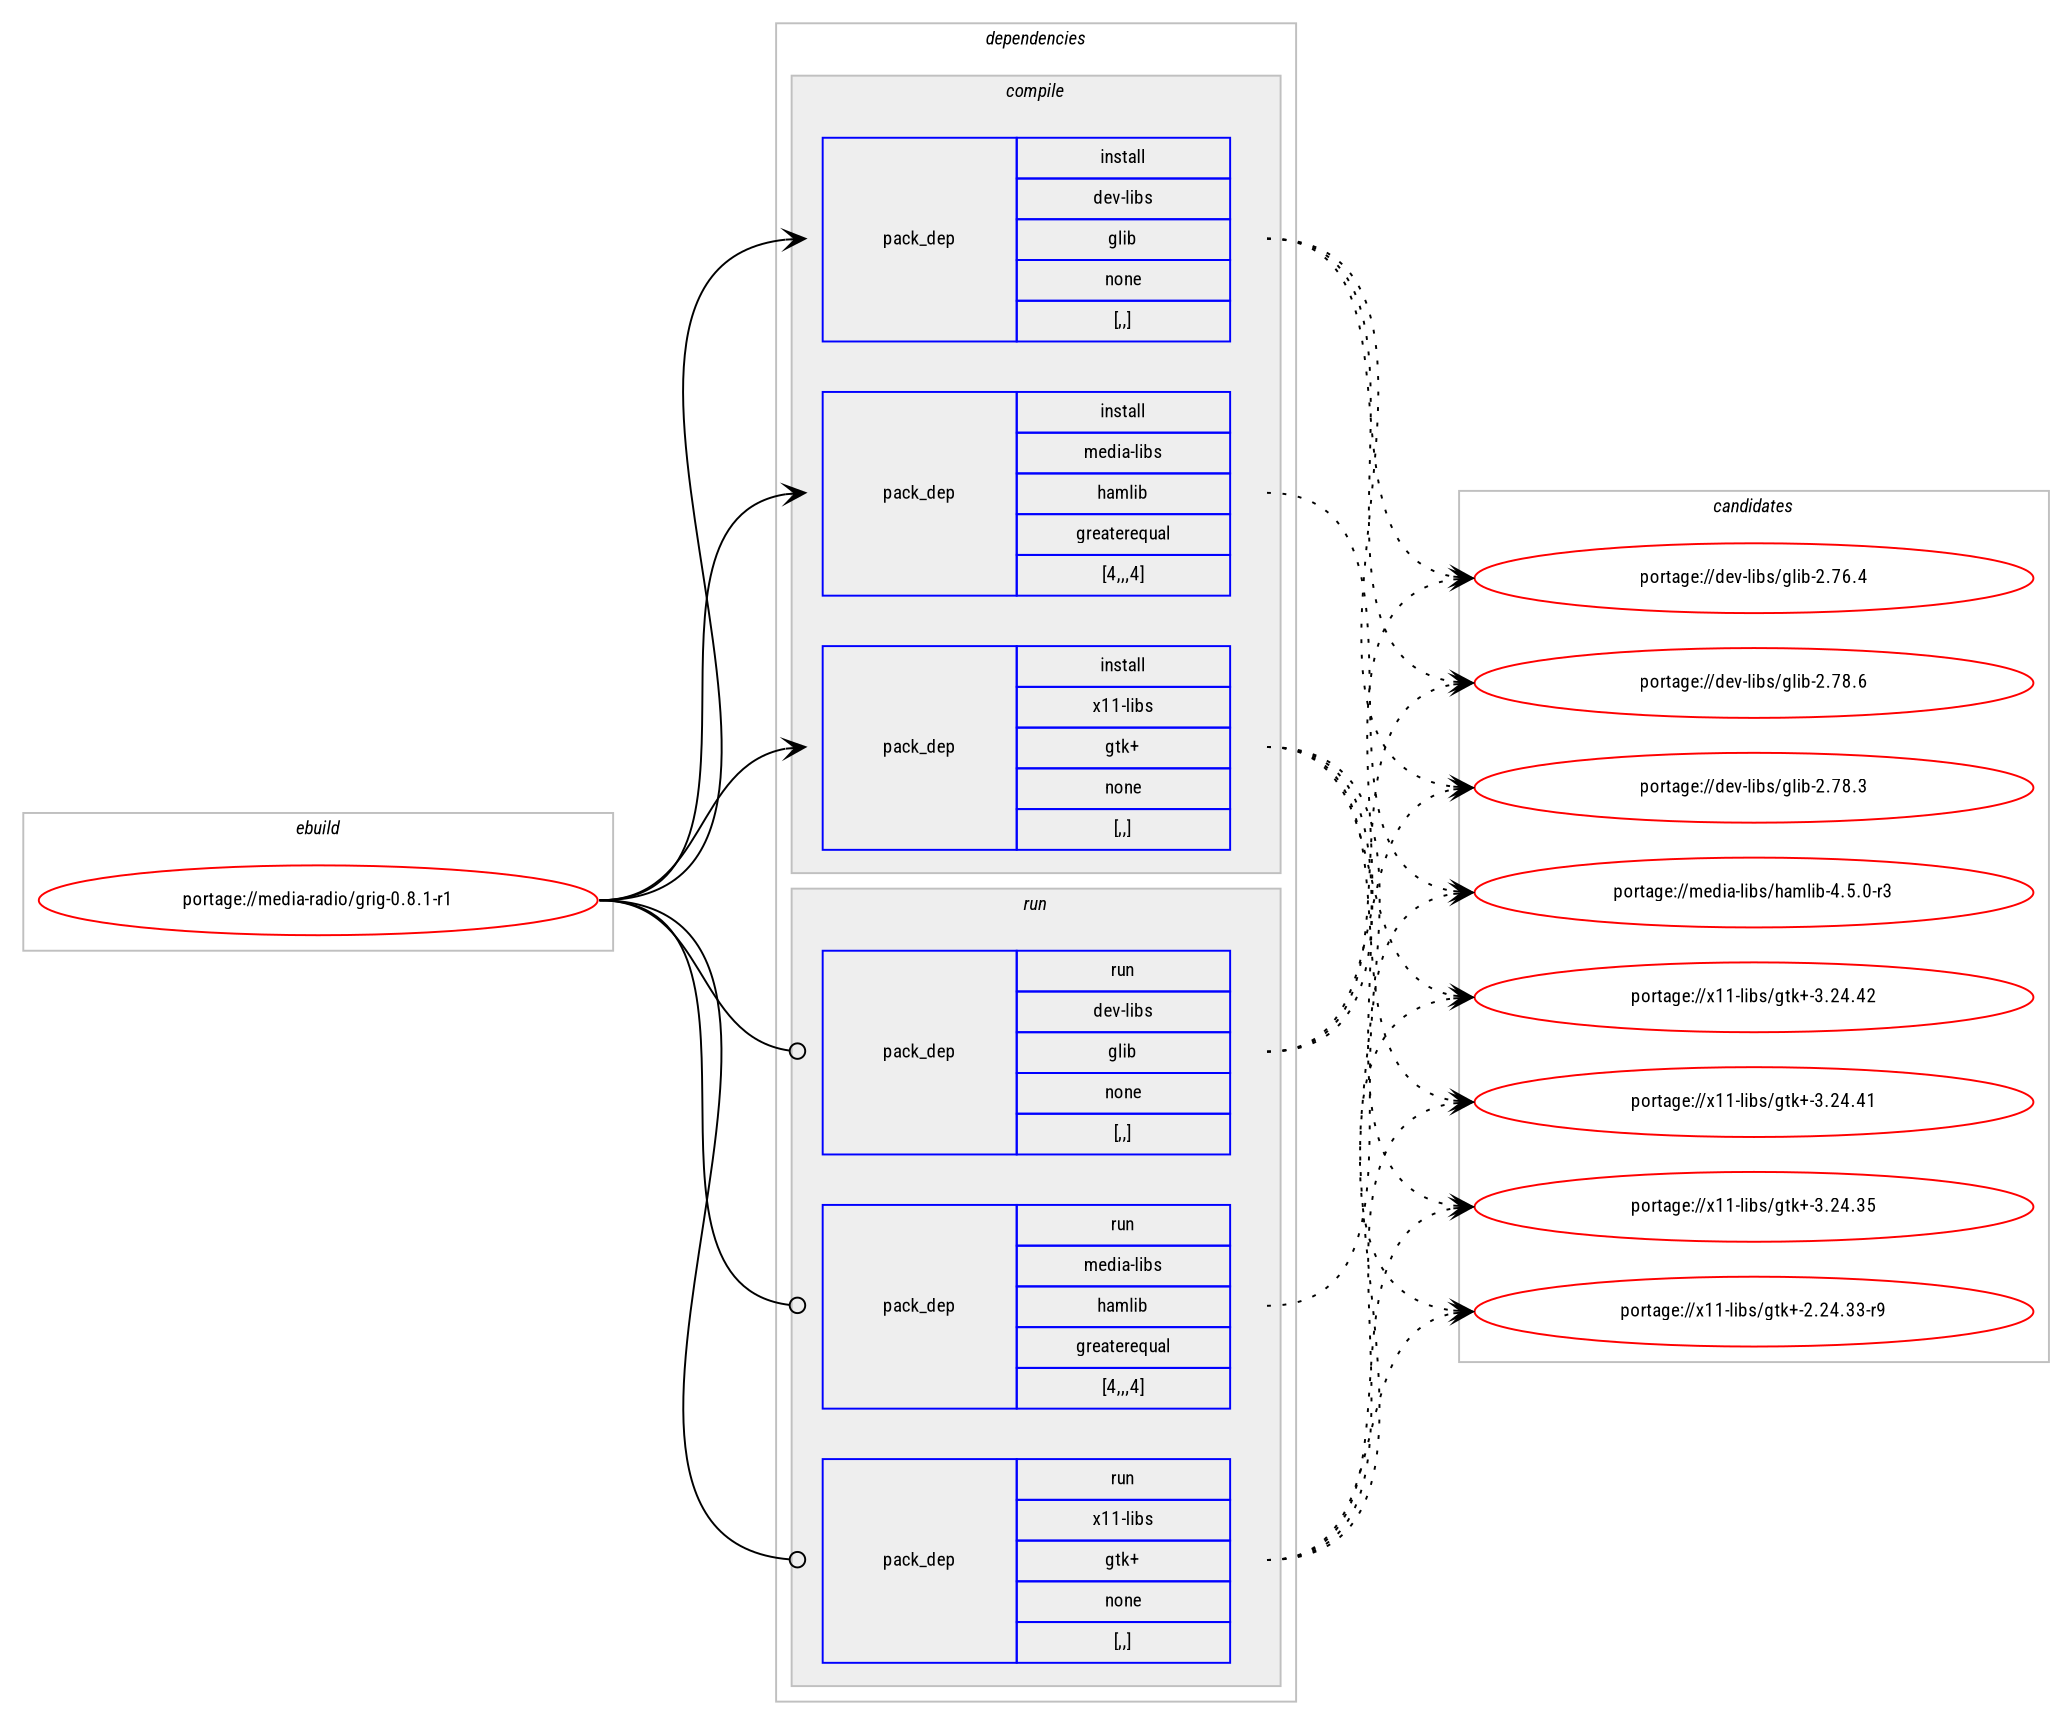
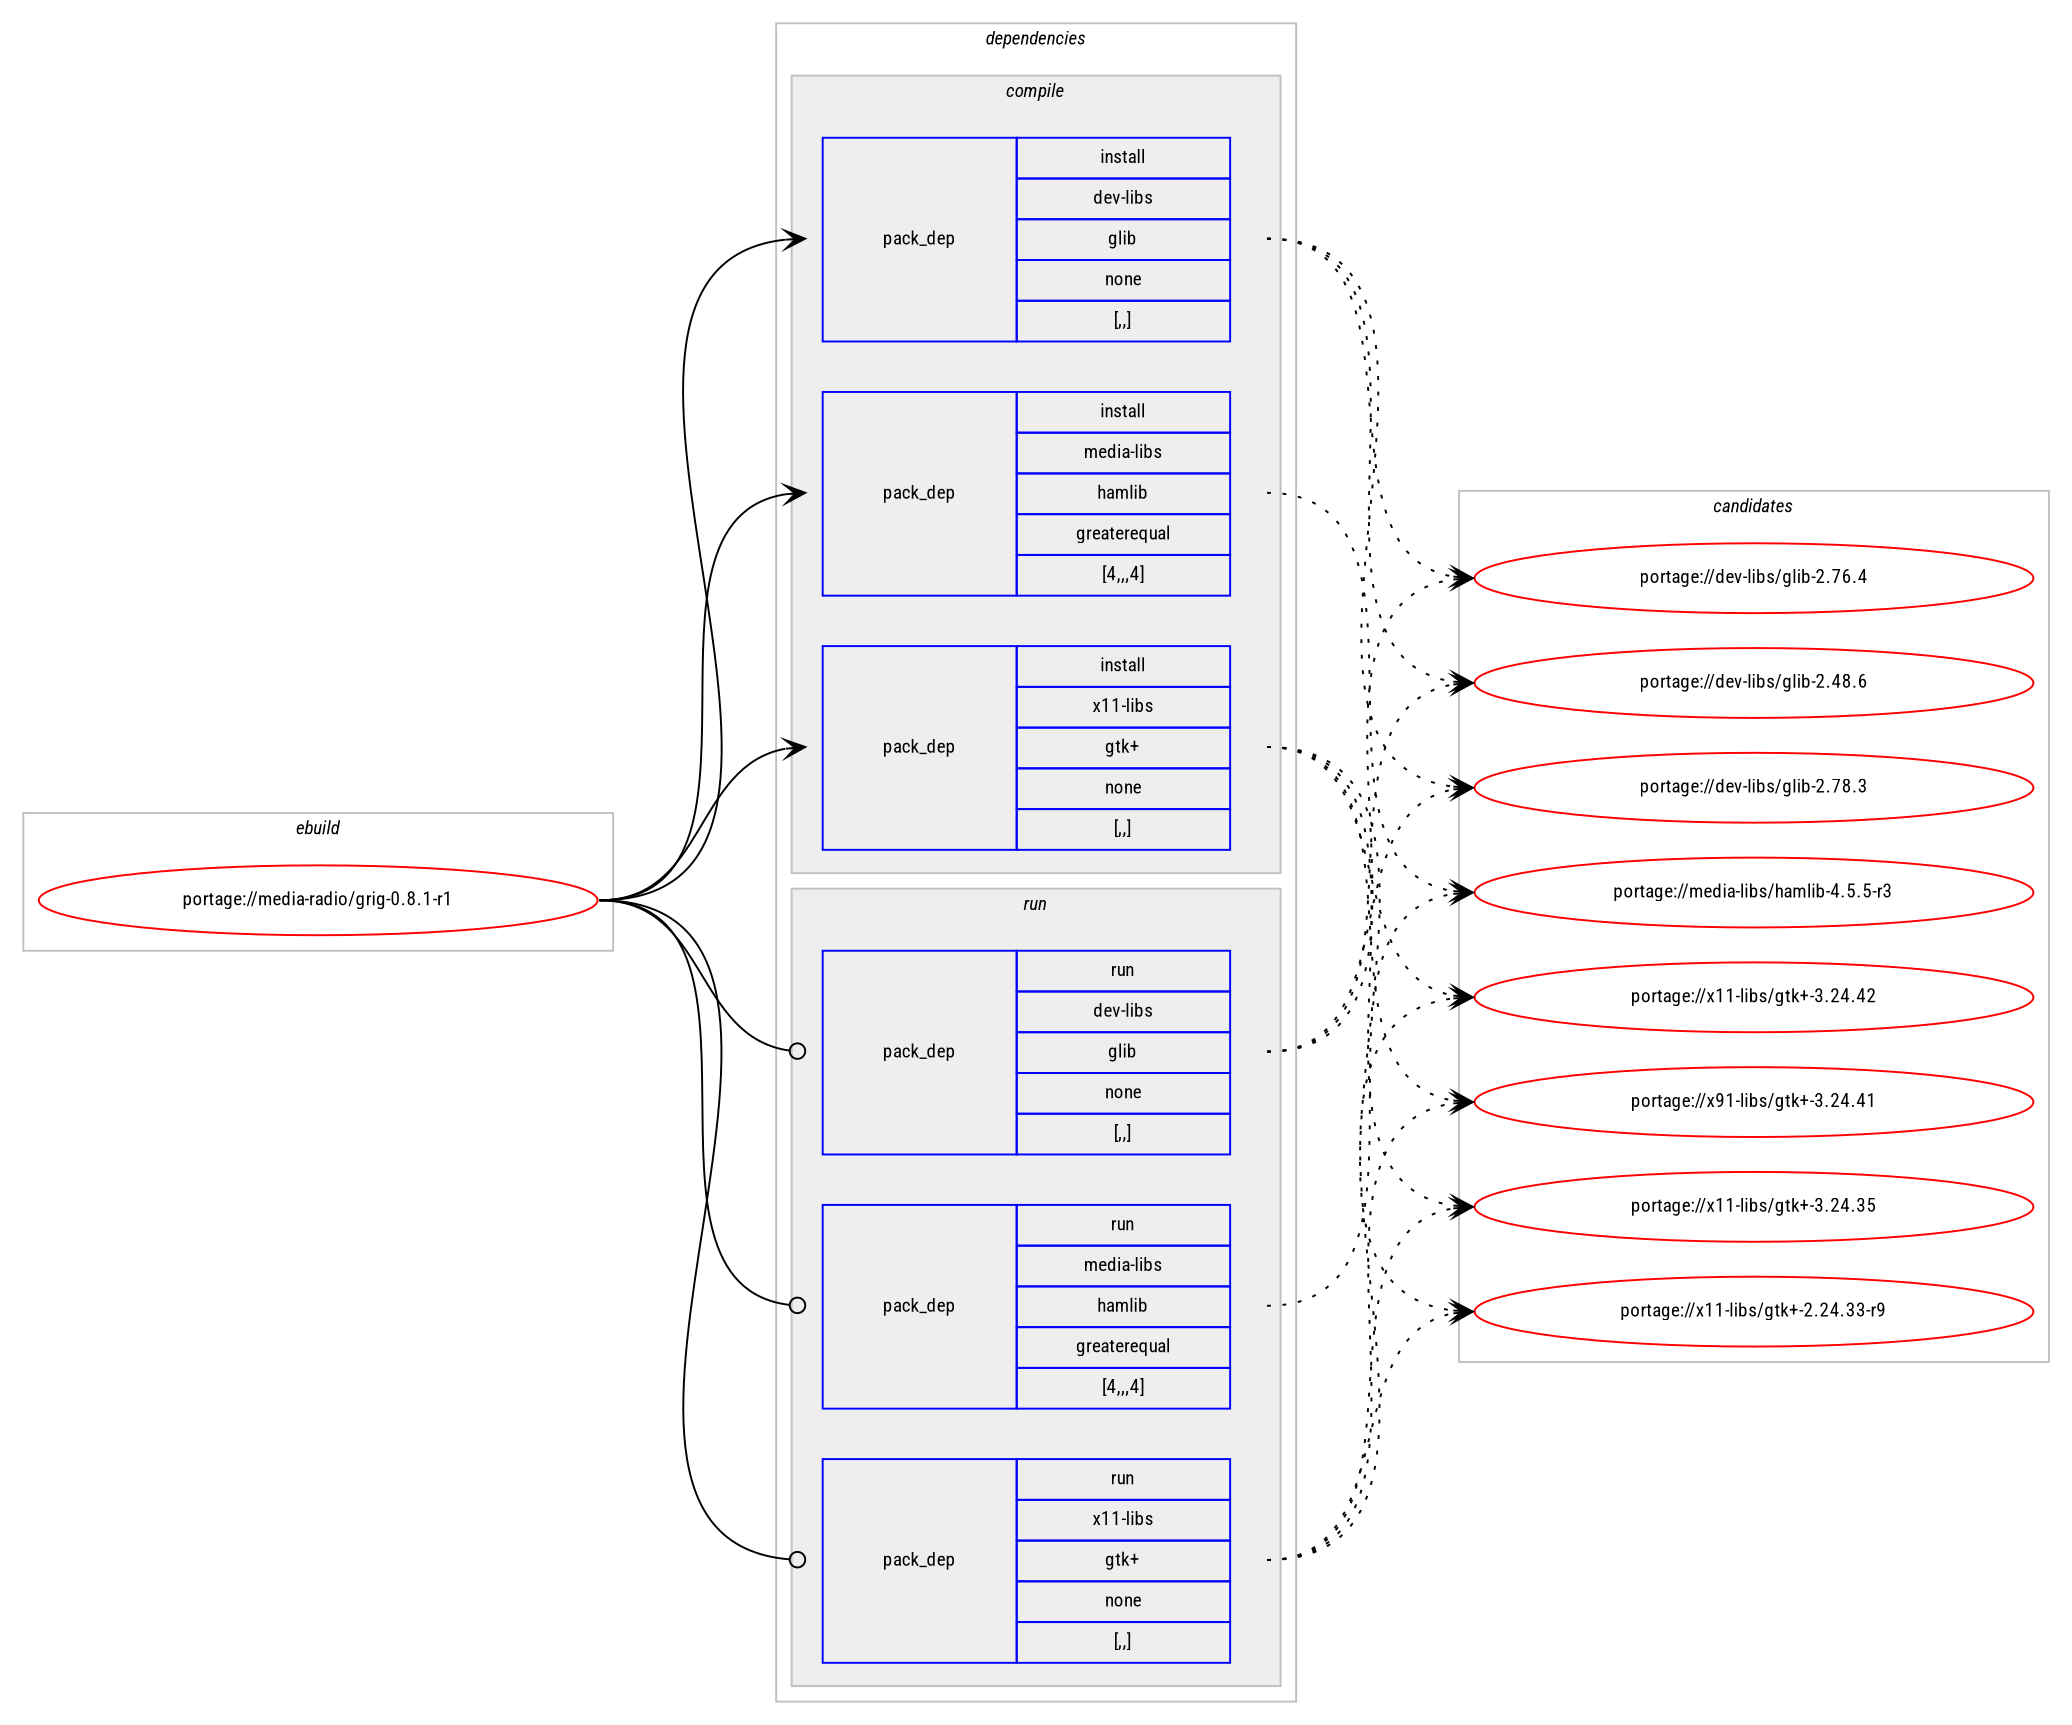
node "portage://dev-libs/glib-2.78.6": label "portage://dev-libs/glib-2.78.6" -> "portage://dev-libs/glib-2.48.6"
node "portage://media-libs/hamlib-4.5.0-r3": label "portage://media-libs/hamlib-4.5.0-r3" -> "portage://media-libs/hamlib-4.5.5-r3"
node "portage://x11-libs/gtk+-3.24.41": label "portage://x11-libs/gtk+-3.24.41" -> "portage://x91-libs/gtk+-3.24.41"
